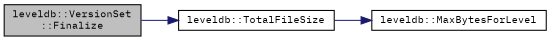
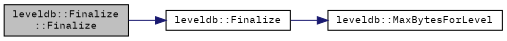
node "leveldb::VersionSet ::Finalize": label "leveldb::VersionSet ::Finalize" -> "leveldb::Finalize ::Finalize"
node "leveldb::TotalFileSize": label "leveldb::TotalFileSize" -> "leveldb::Finalize"
